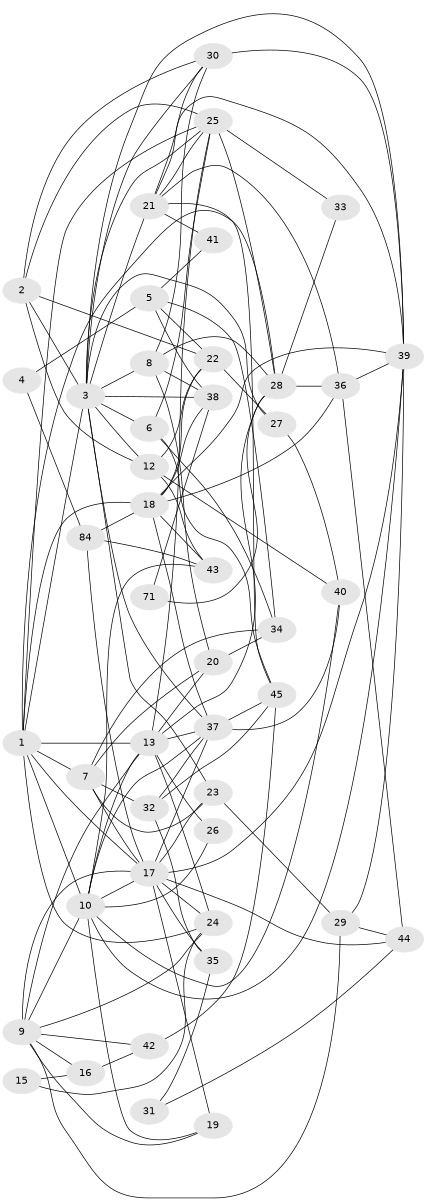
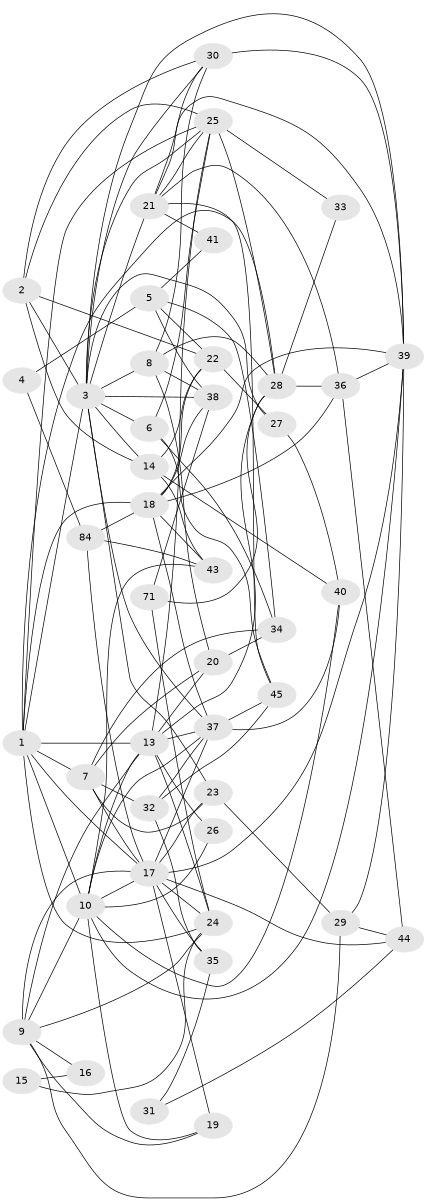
node "12": label "12" -> "14"
edge "71" -- "24": added
node "42": removed
